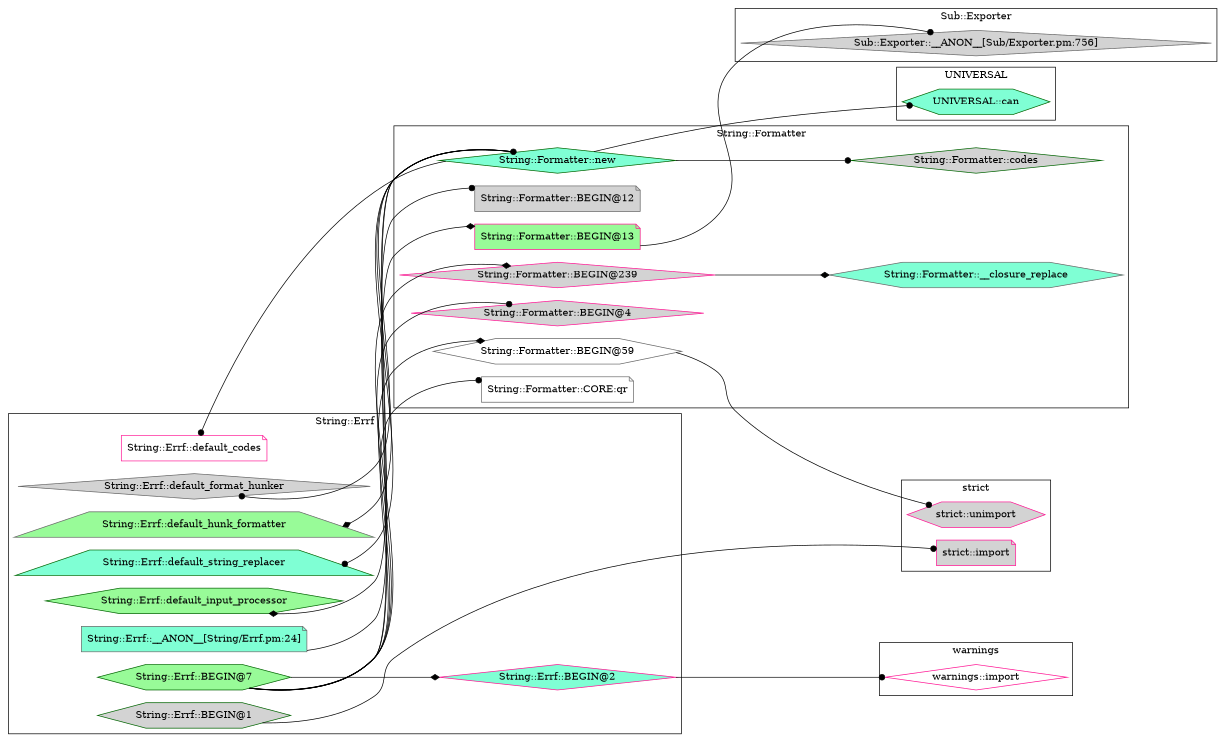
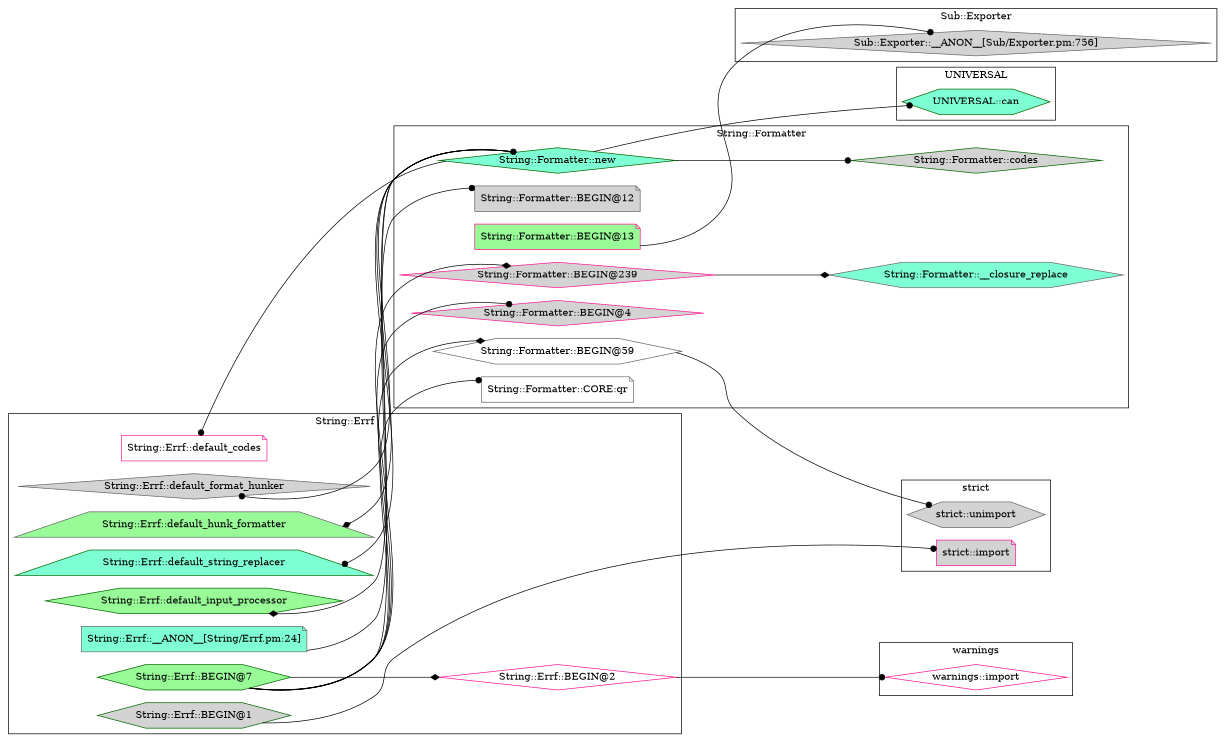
edge "String::Errf::BEGIN@7" -> "String::Formatter::BEGIN@13": removed
node "strict::unimport": color deeppink -> gray40
node "String::Errf::BEGIN@2": fillcolor aquamarine -> white
